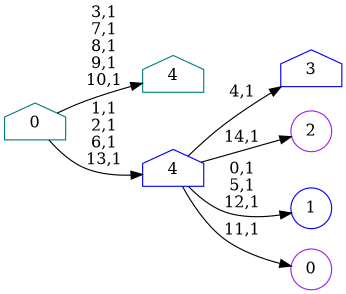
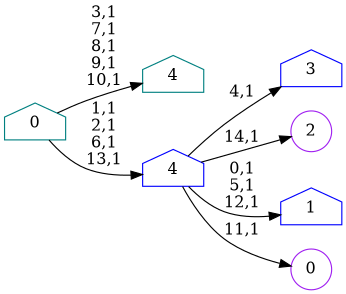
node "1": shape circle -> house
